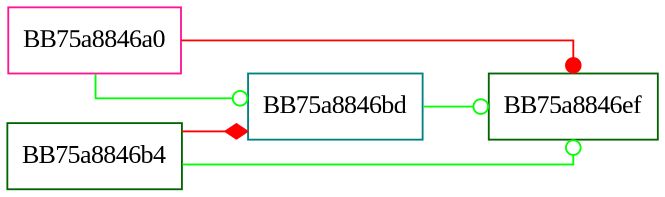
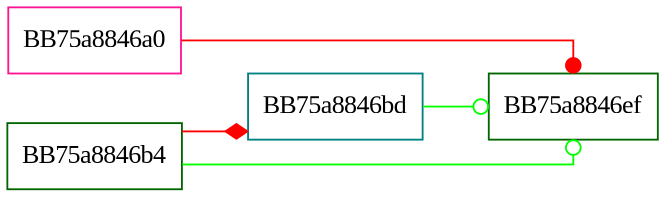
edge "BB75a8846a0" -> "BB75a8846bd": removed
